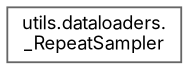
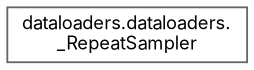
node "utils.dataloaders. _RepeatSampler": label "utils.dataloaders. _RepeatSampler" -> "dataloaders.dataloaders. _RepeatSampler"
